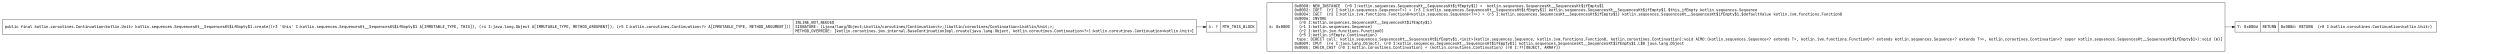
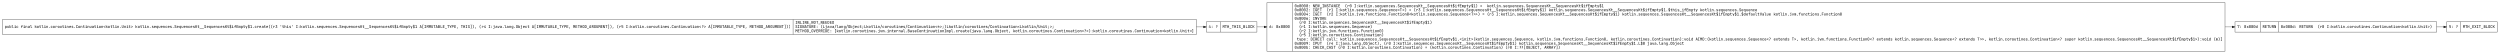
edge "4: ?" -> "6: 0x0000": added
node "5: ?": added
node "6: 0x0000": text "(r5 I:kotlin.ifEmpty.Continuation)" -> "(r5 I:kotlin.coroutines.Continuation)"
